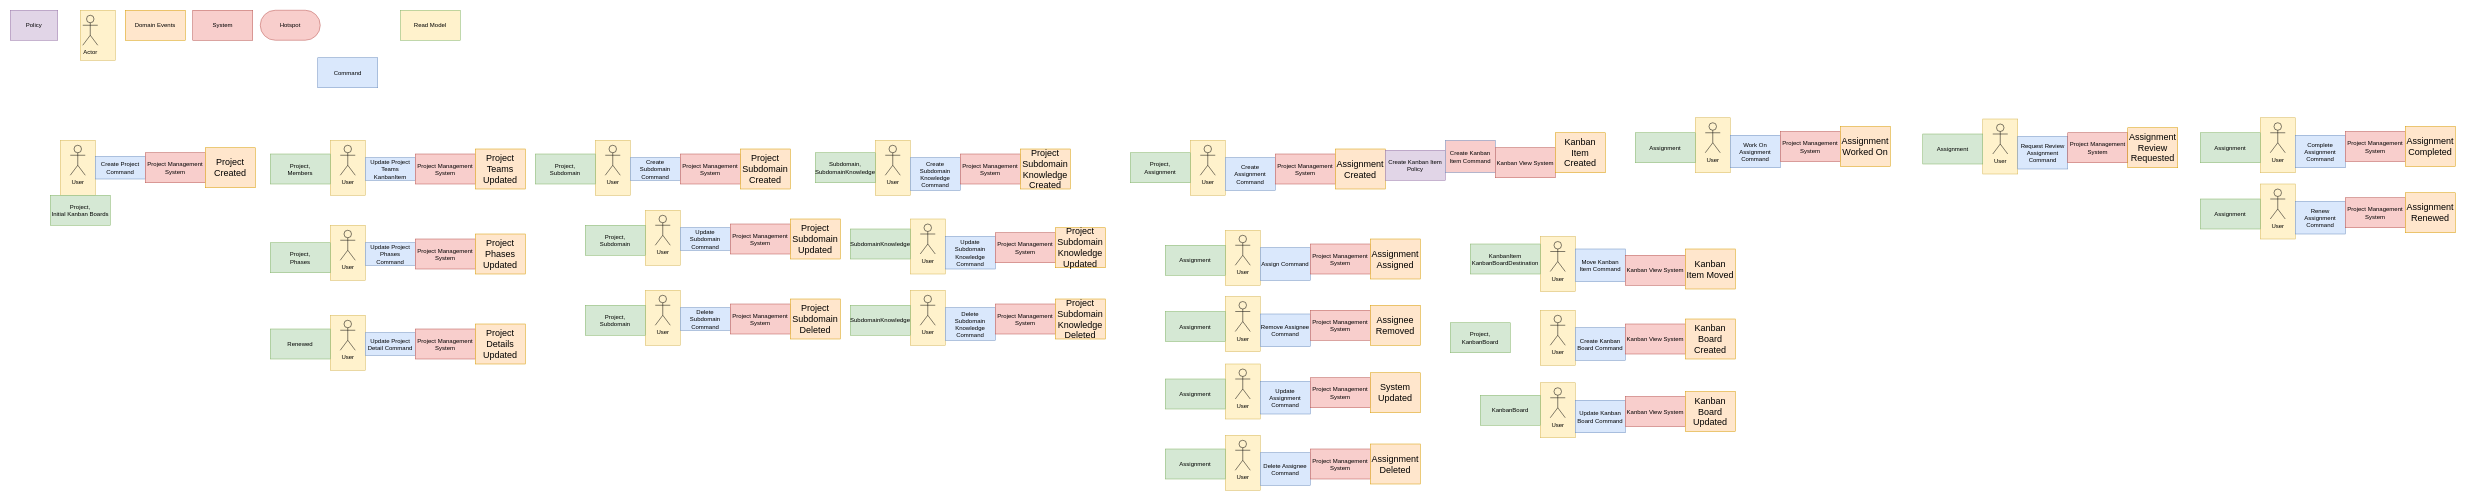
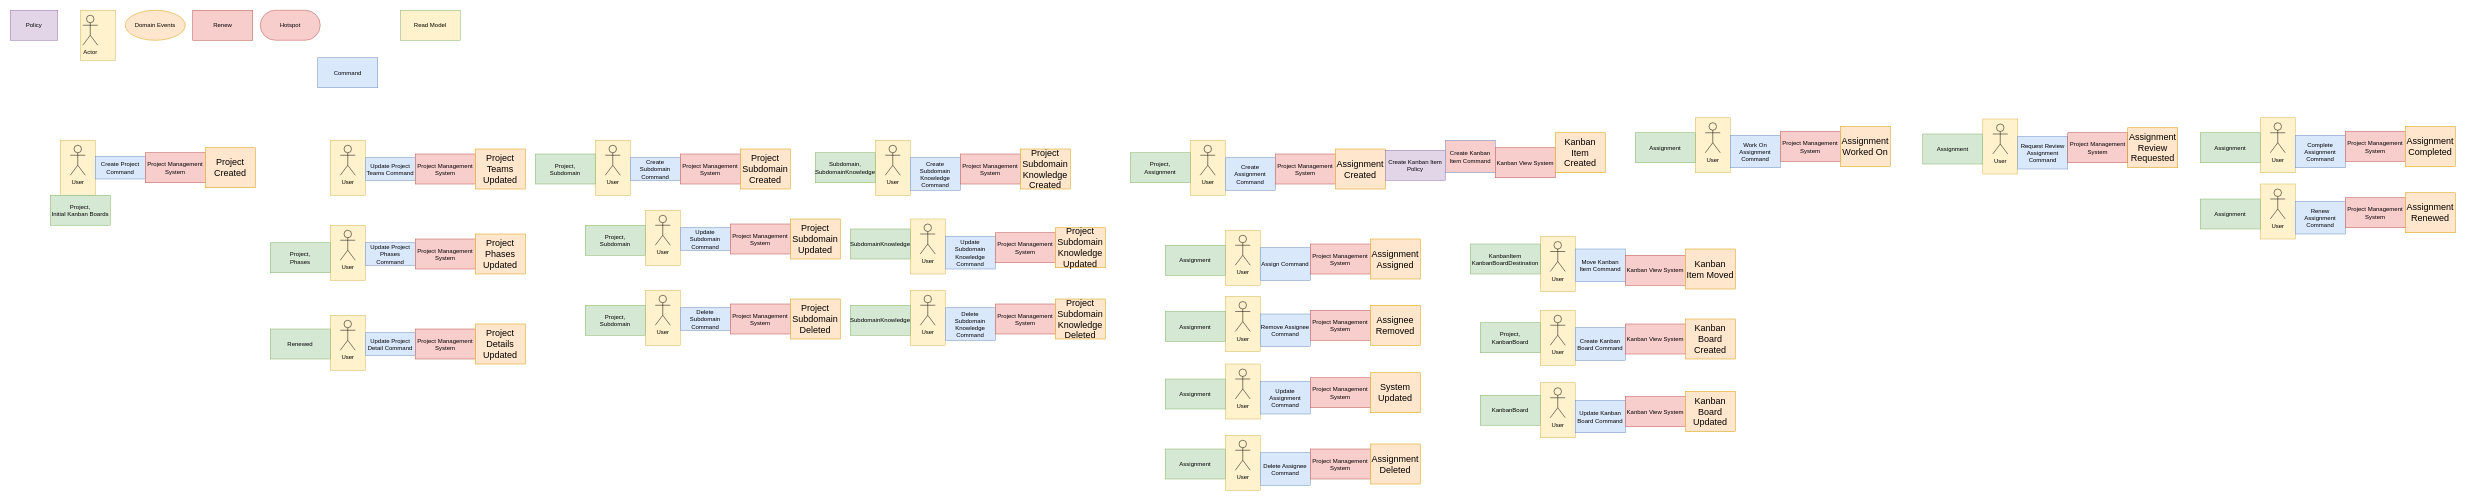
node "Domain Events": shape rectangle -> ellipse
node "System": label "System" -> "Renew"
node "Project, Members": removed
node "Update Project Teams KanbanItem": label "Update Project Teams KanbanItem" -> "Update Project Teams Command"
node "Project, KanbanBoard": moved (1480, 338) -> (1510, 338)
